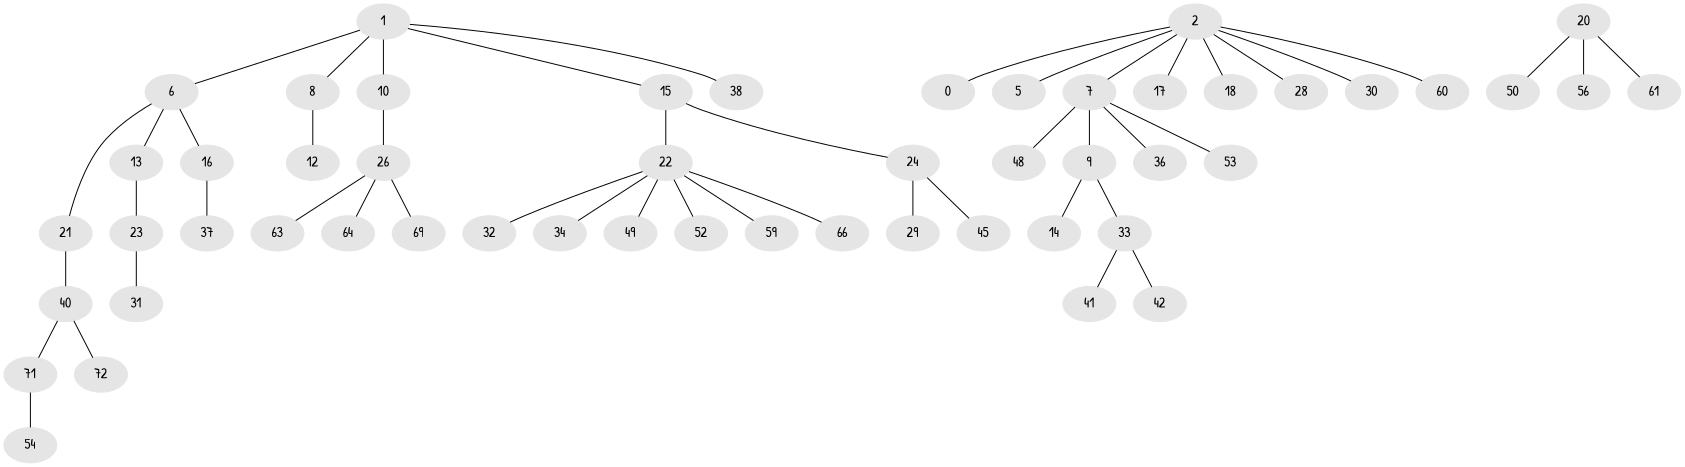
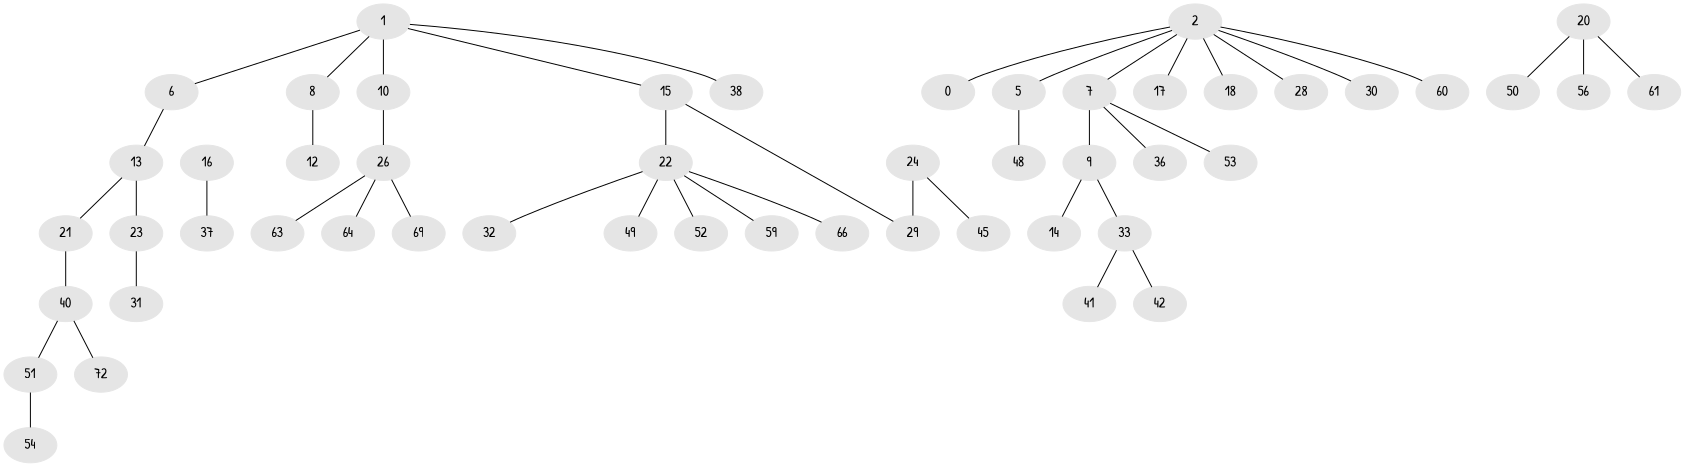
edge "7" -- "48": now "5" -- "48"
edge "6" -- "16": removed
edge "15" -- "24": now "15" -- "29"
edge "6" -- "21": now "13" -- "21"
node "34": removed
node "71": label "71" -> "51"
